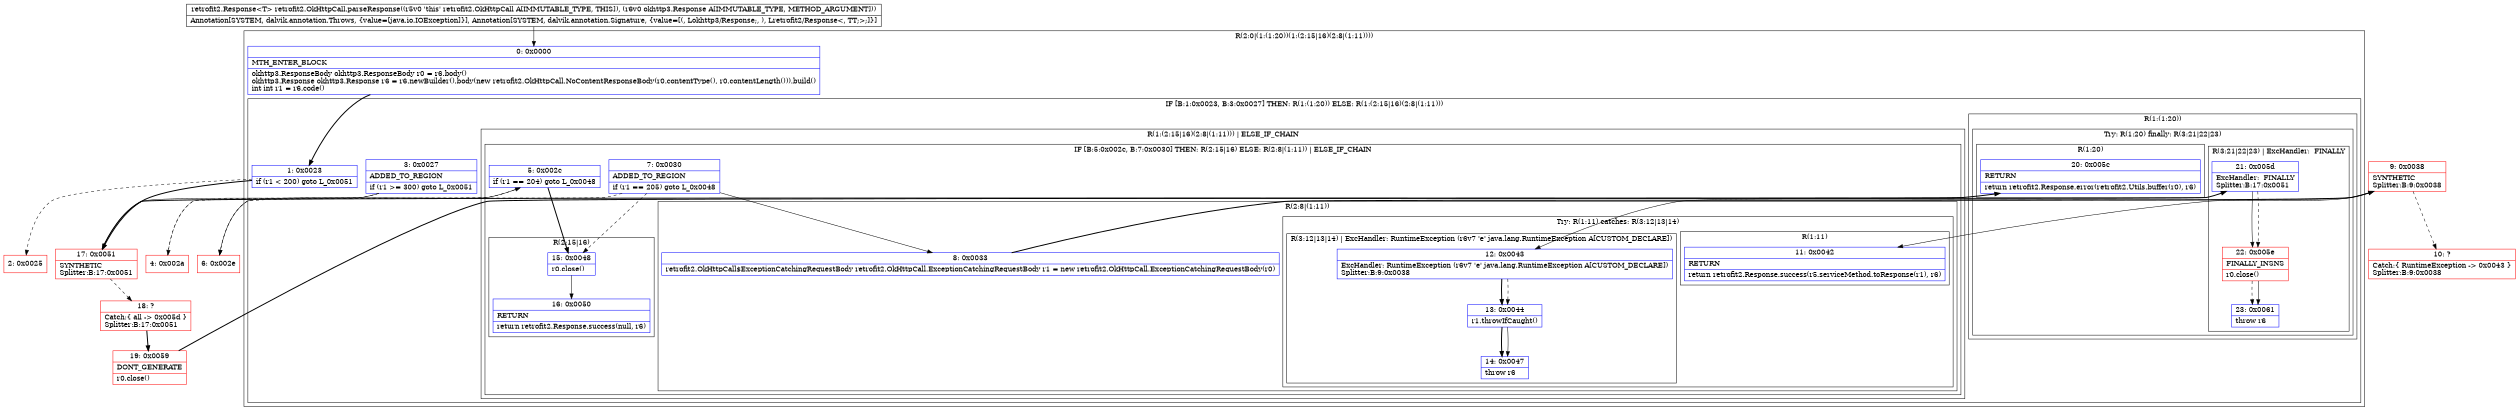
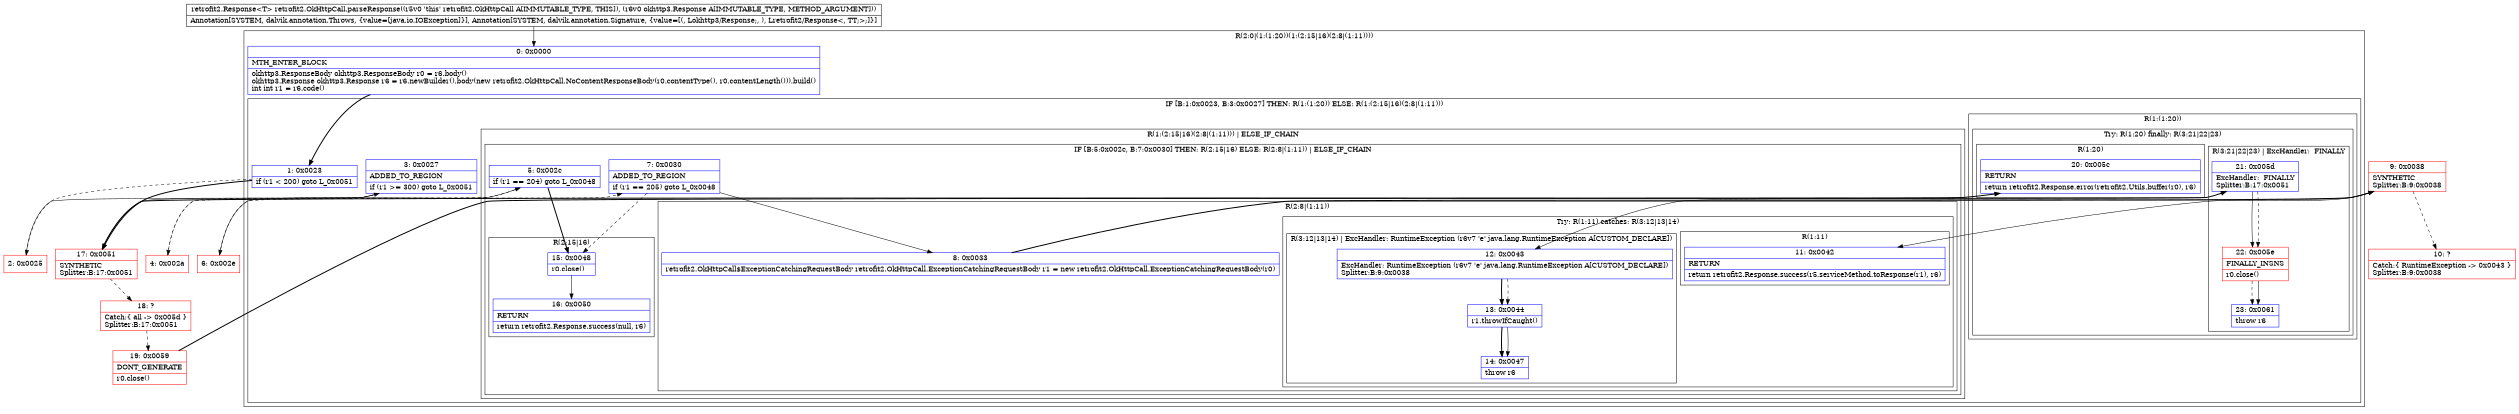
edge "7: 0x0030" -> "6: 0x002e": reversed
edge "2: 0x0025" -> "3: 0x0027": added
edge "18: ?" -> "19: 0x0059": style bold -> dashed
